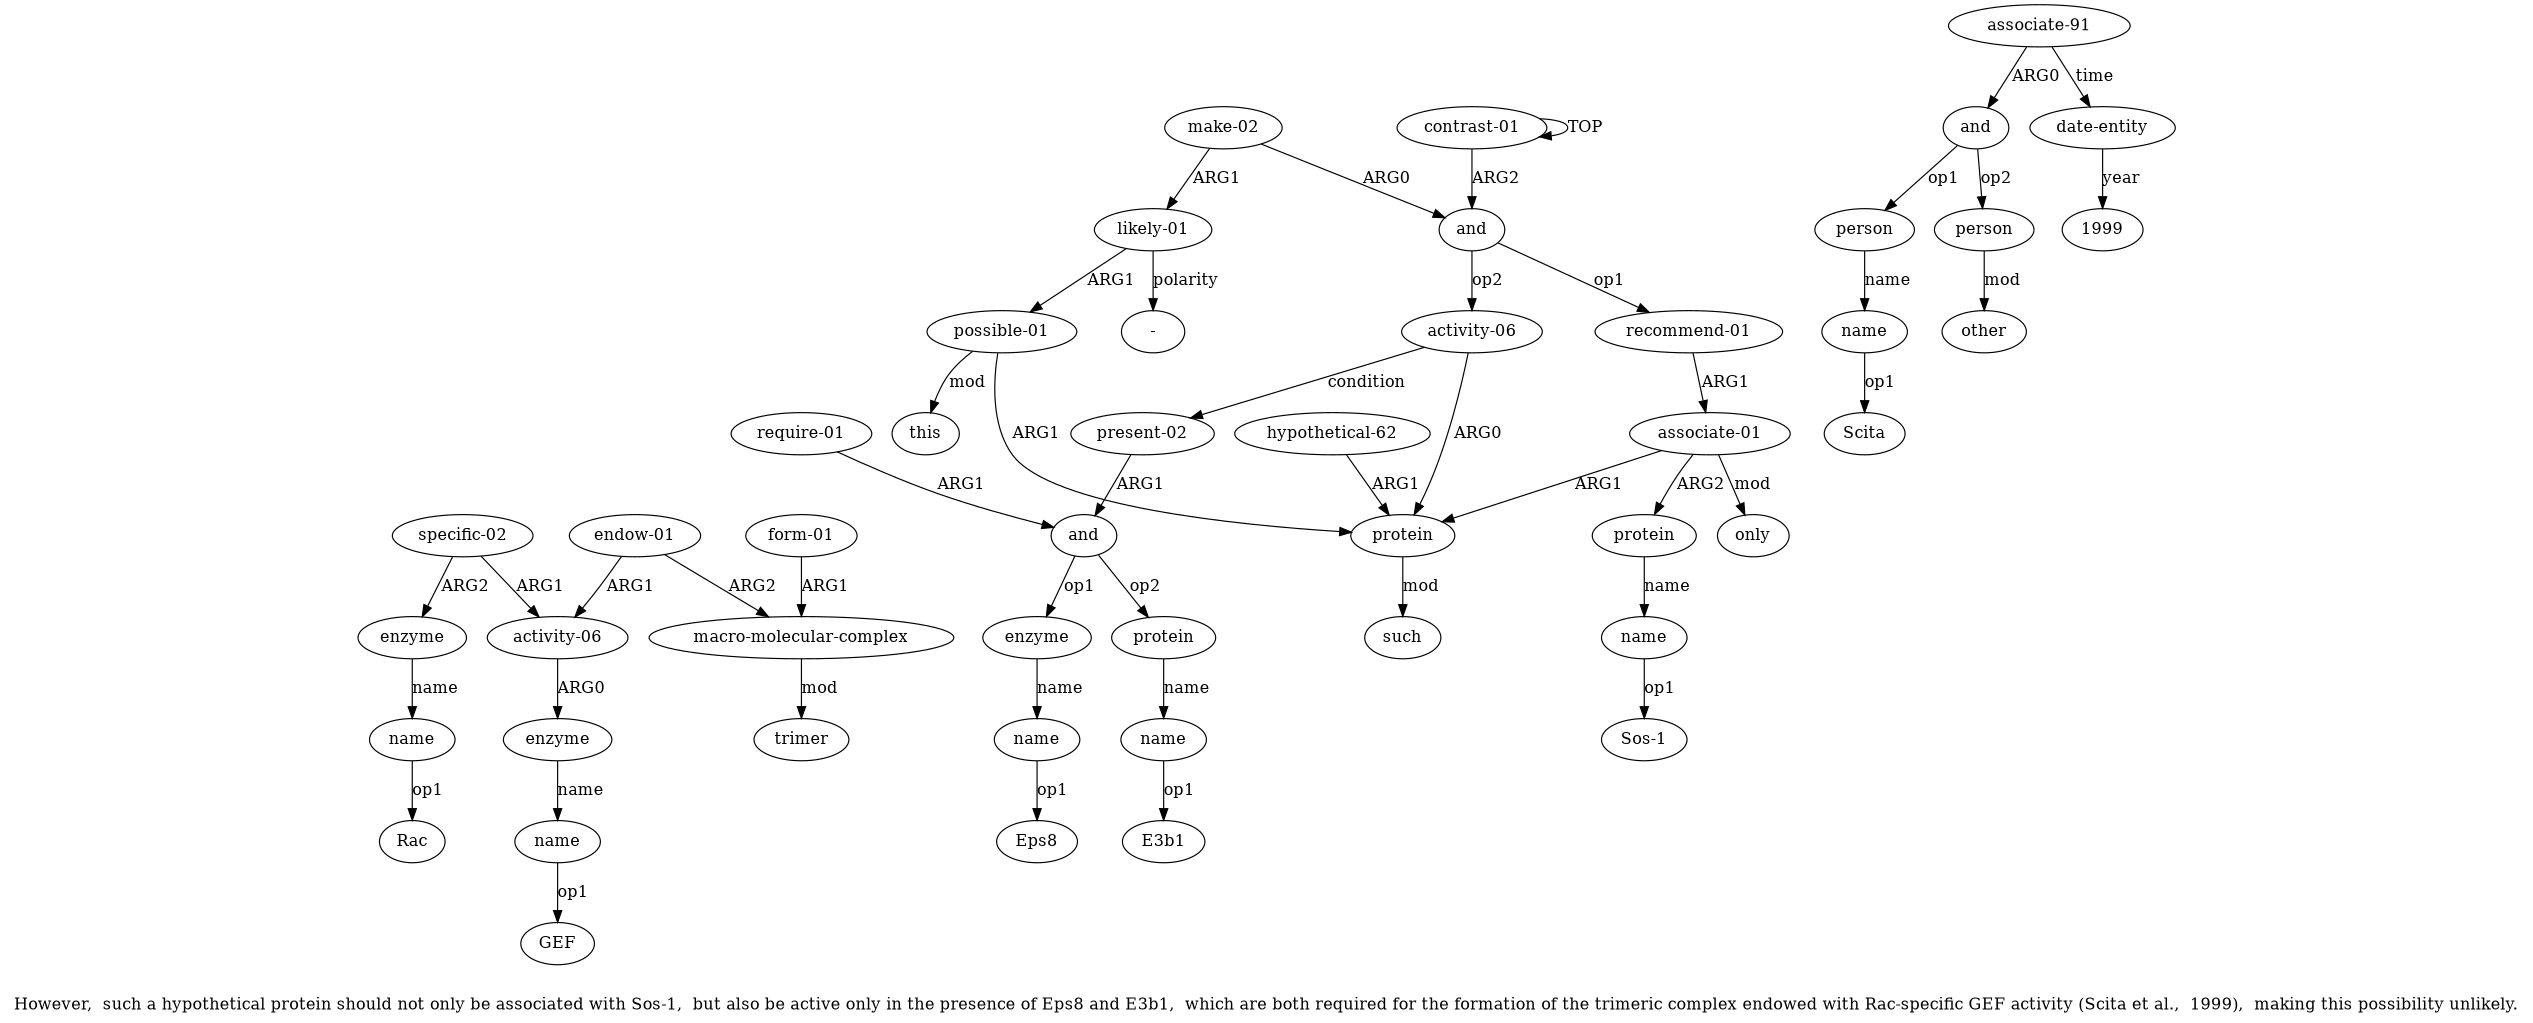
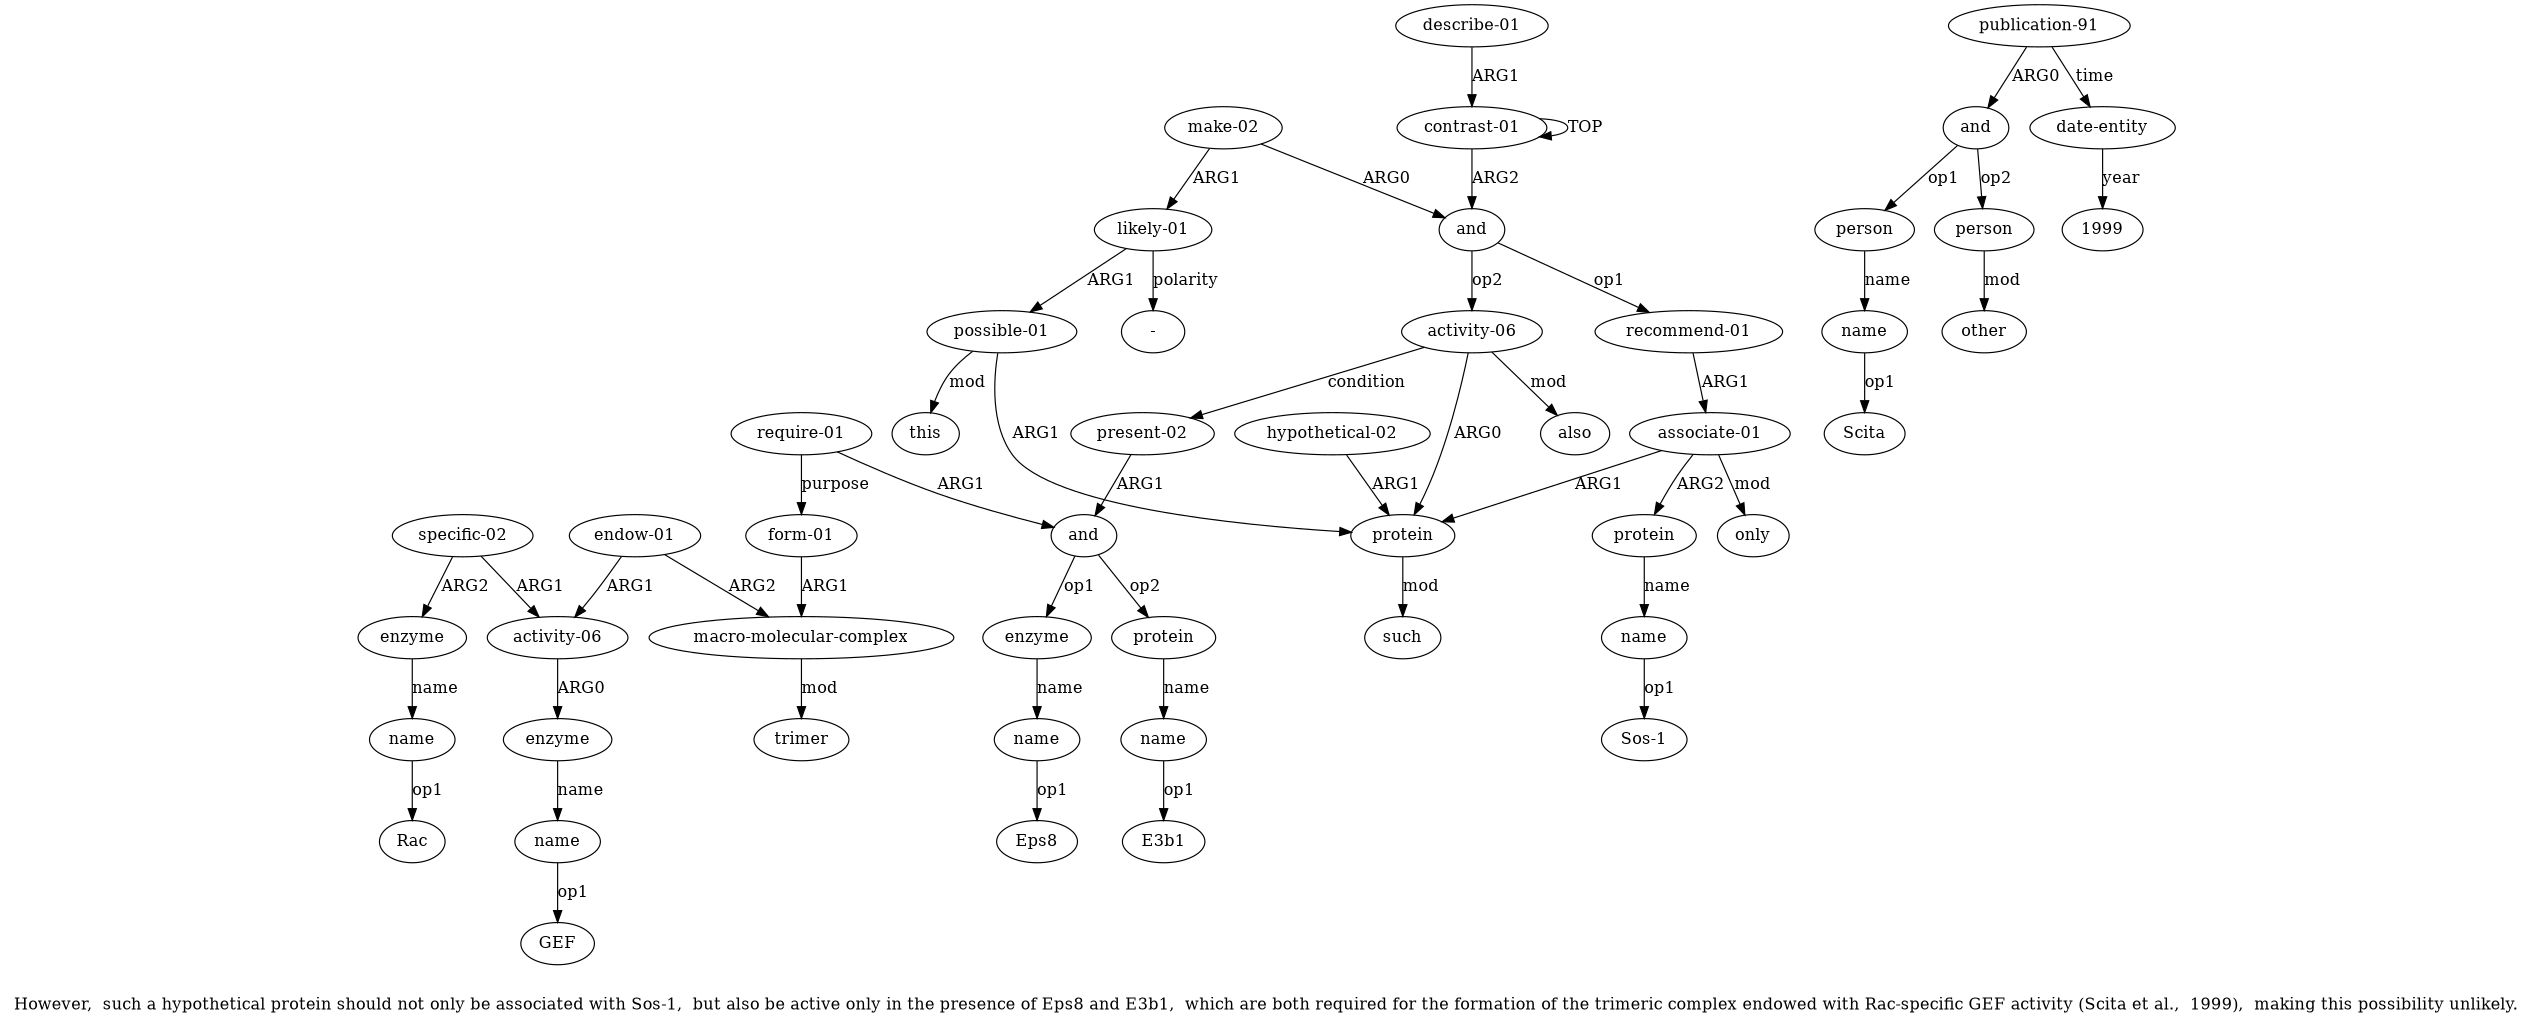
node "describe-01": added
node "associate-91": label "associate-91" -> "publication-91"
node "hypothetical-62": label "hypothetical-62" -> "hypothetical-02"
node "also": added
edge "require-01" -> "form-01": added, label "purpose"
